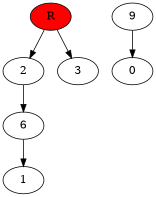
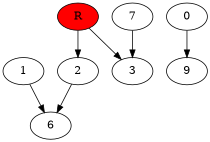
node "7": added
edge "9" -> "0": reversed
edge "6" -> "1": reversed
